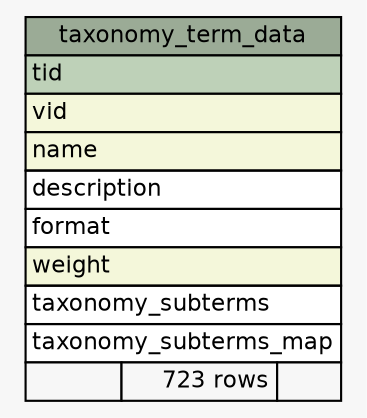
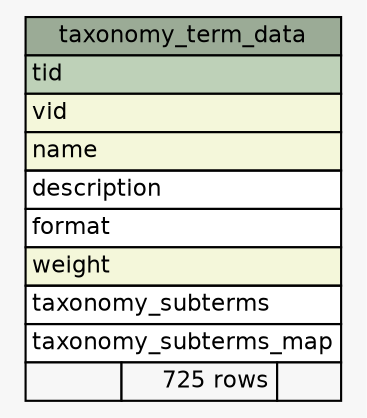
node "taxonomy_term_data": text "723 rows" -> "725 rows"
